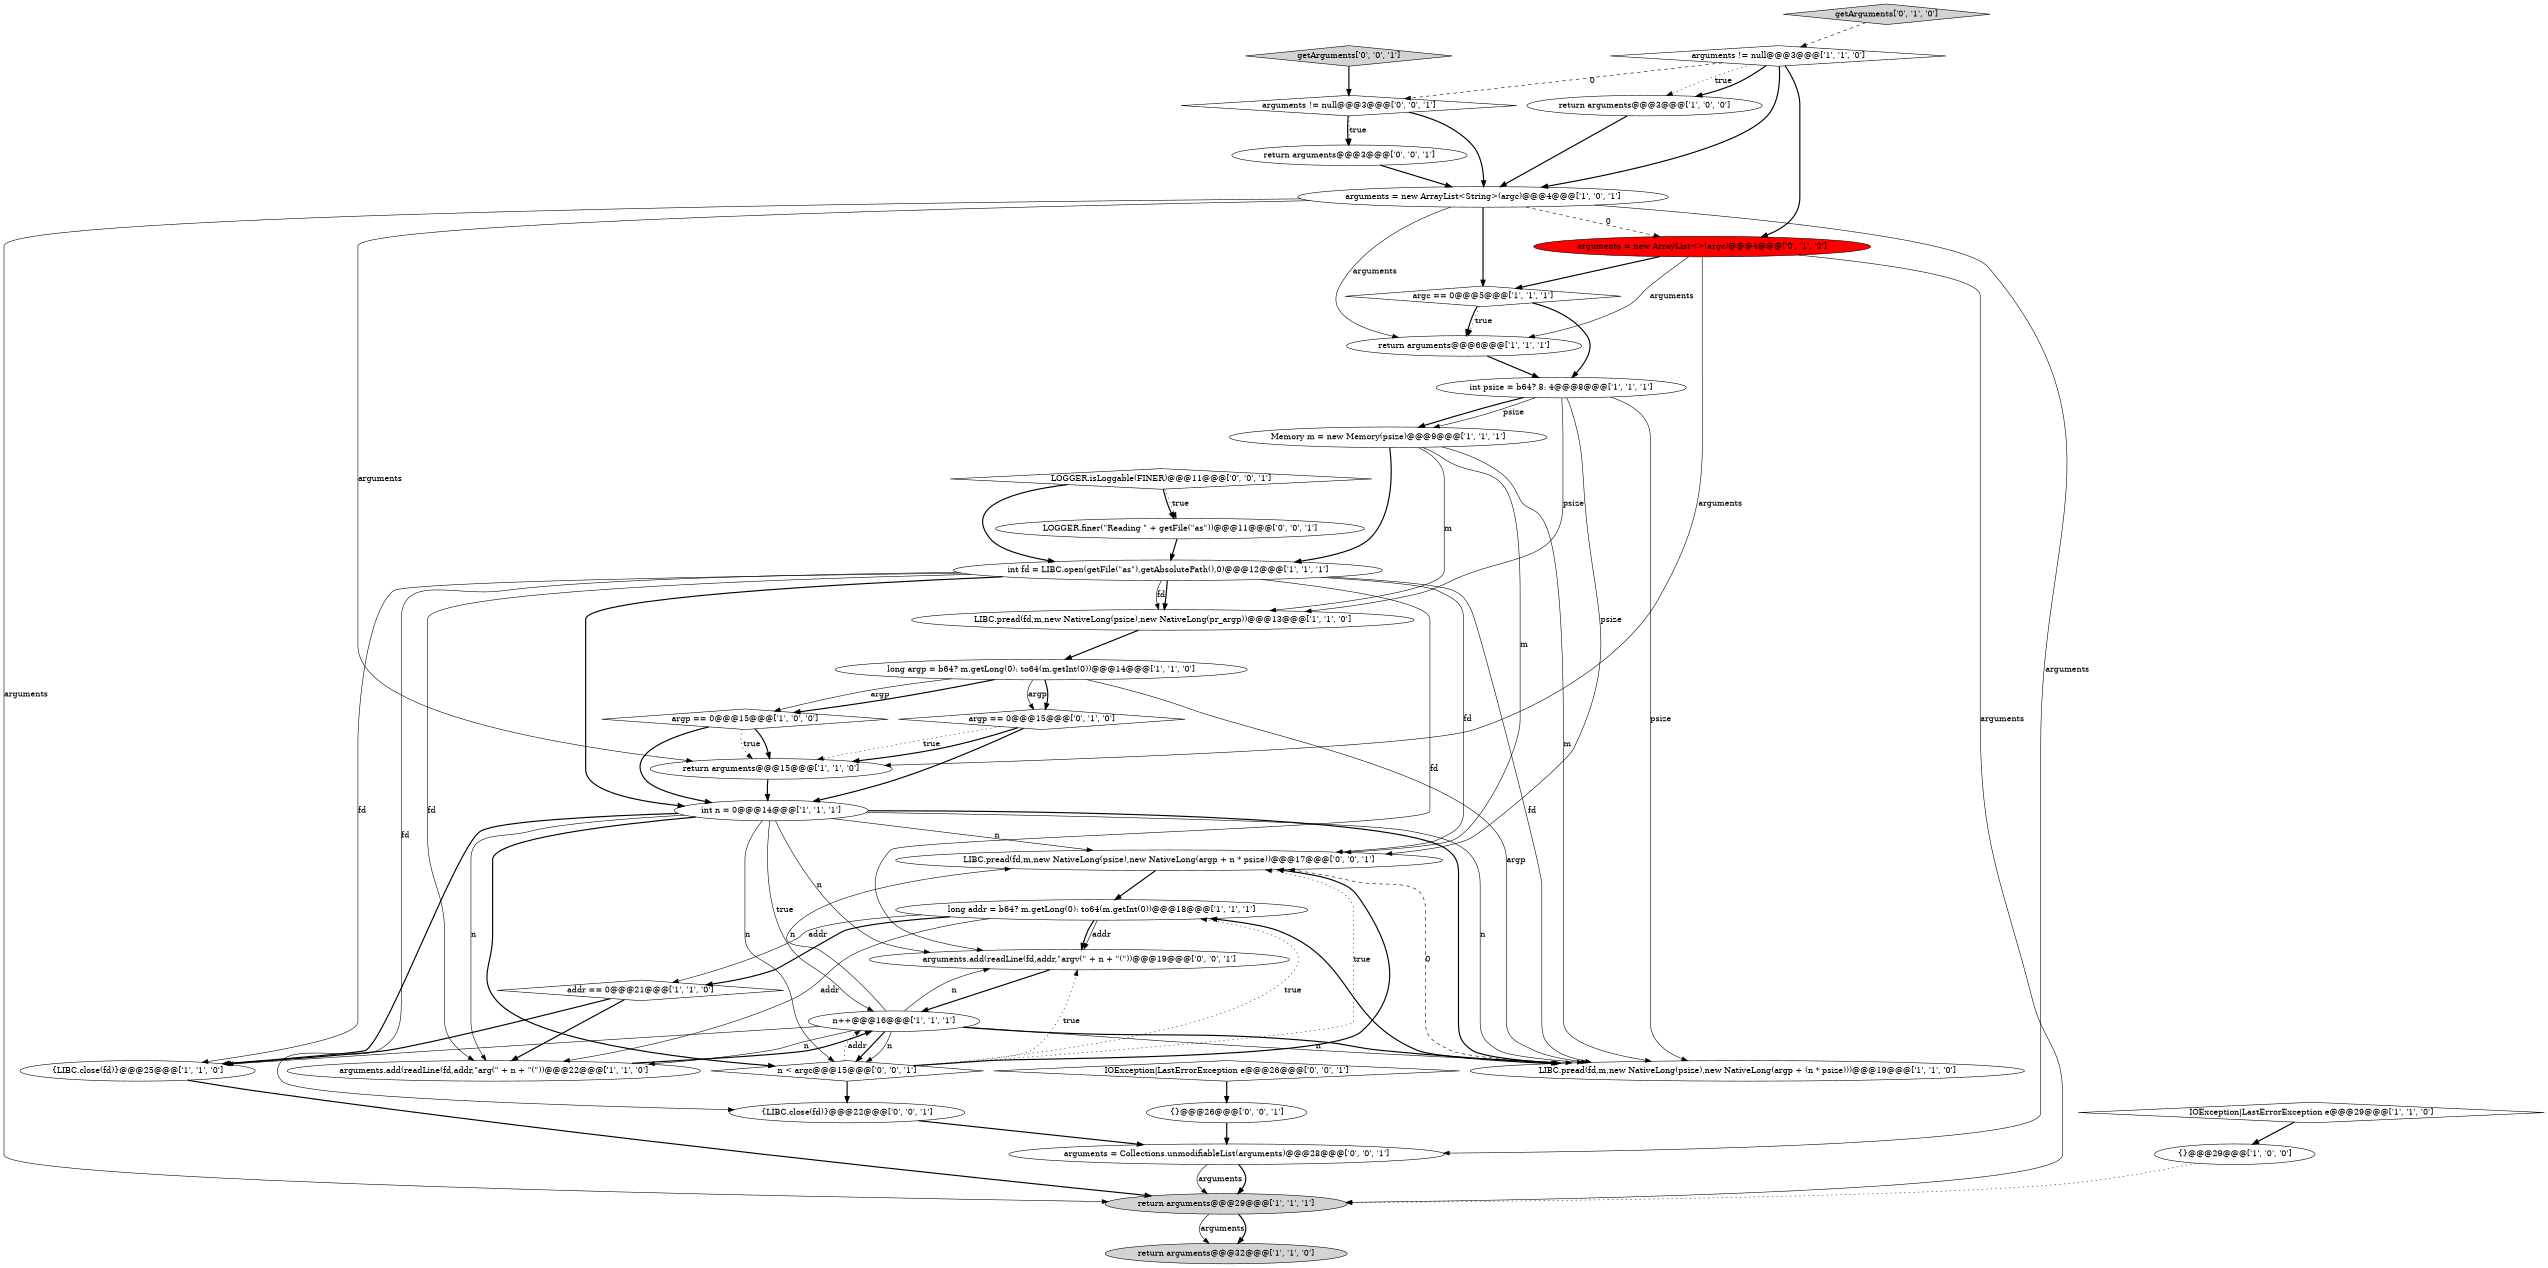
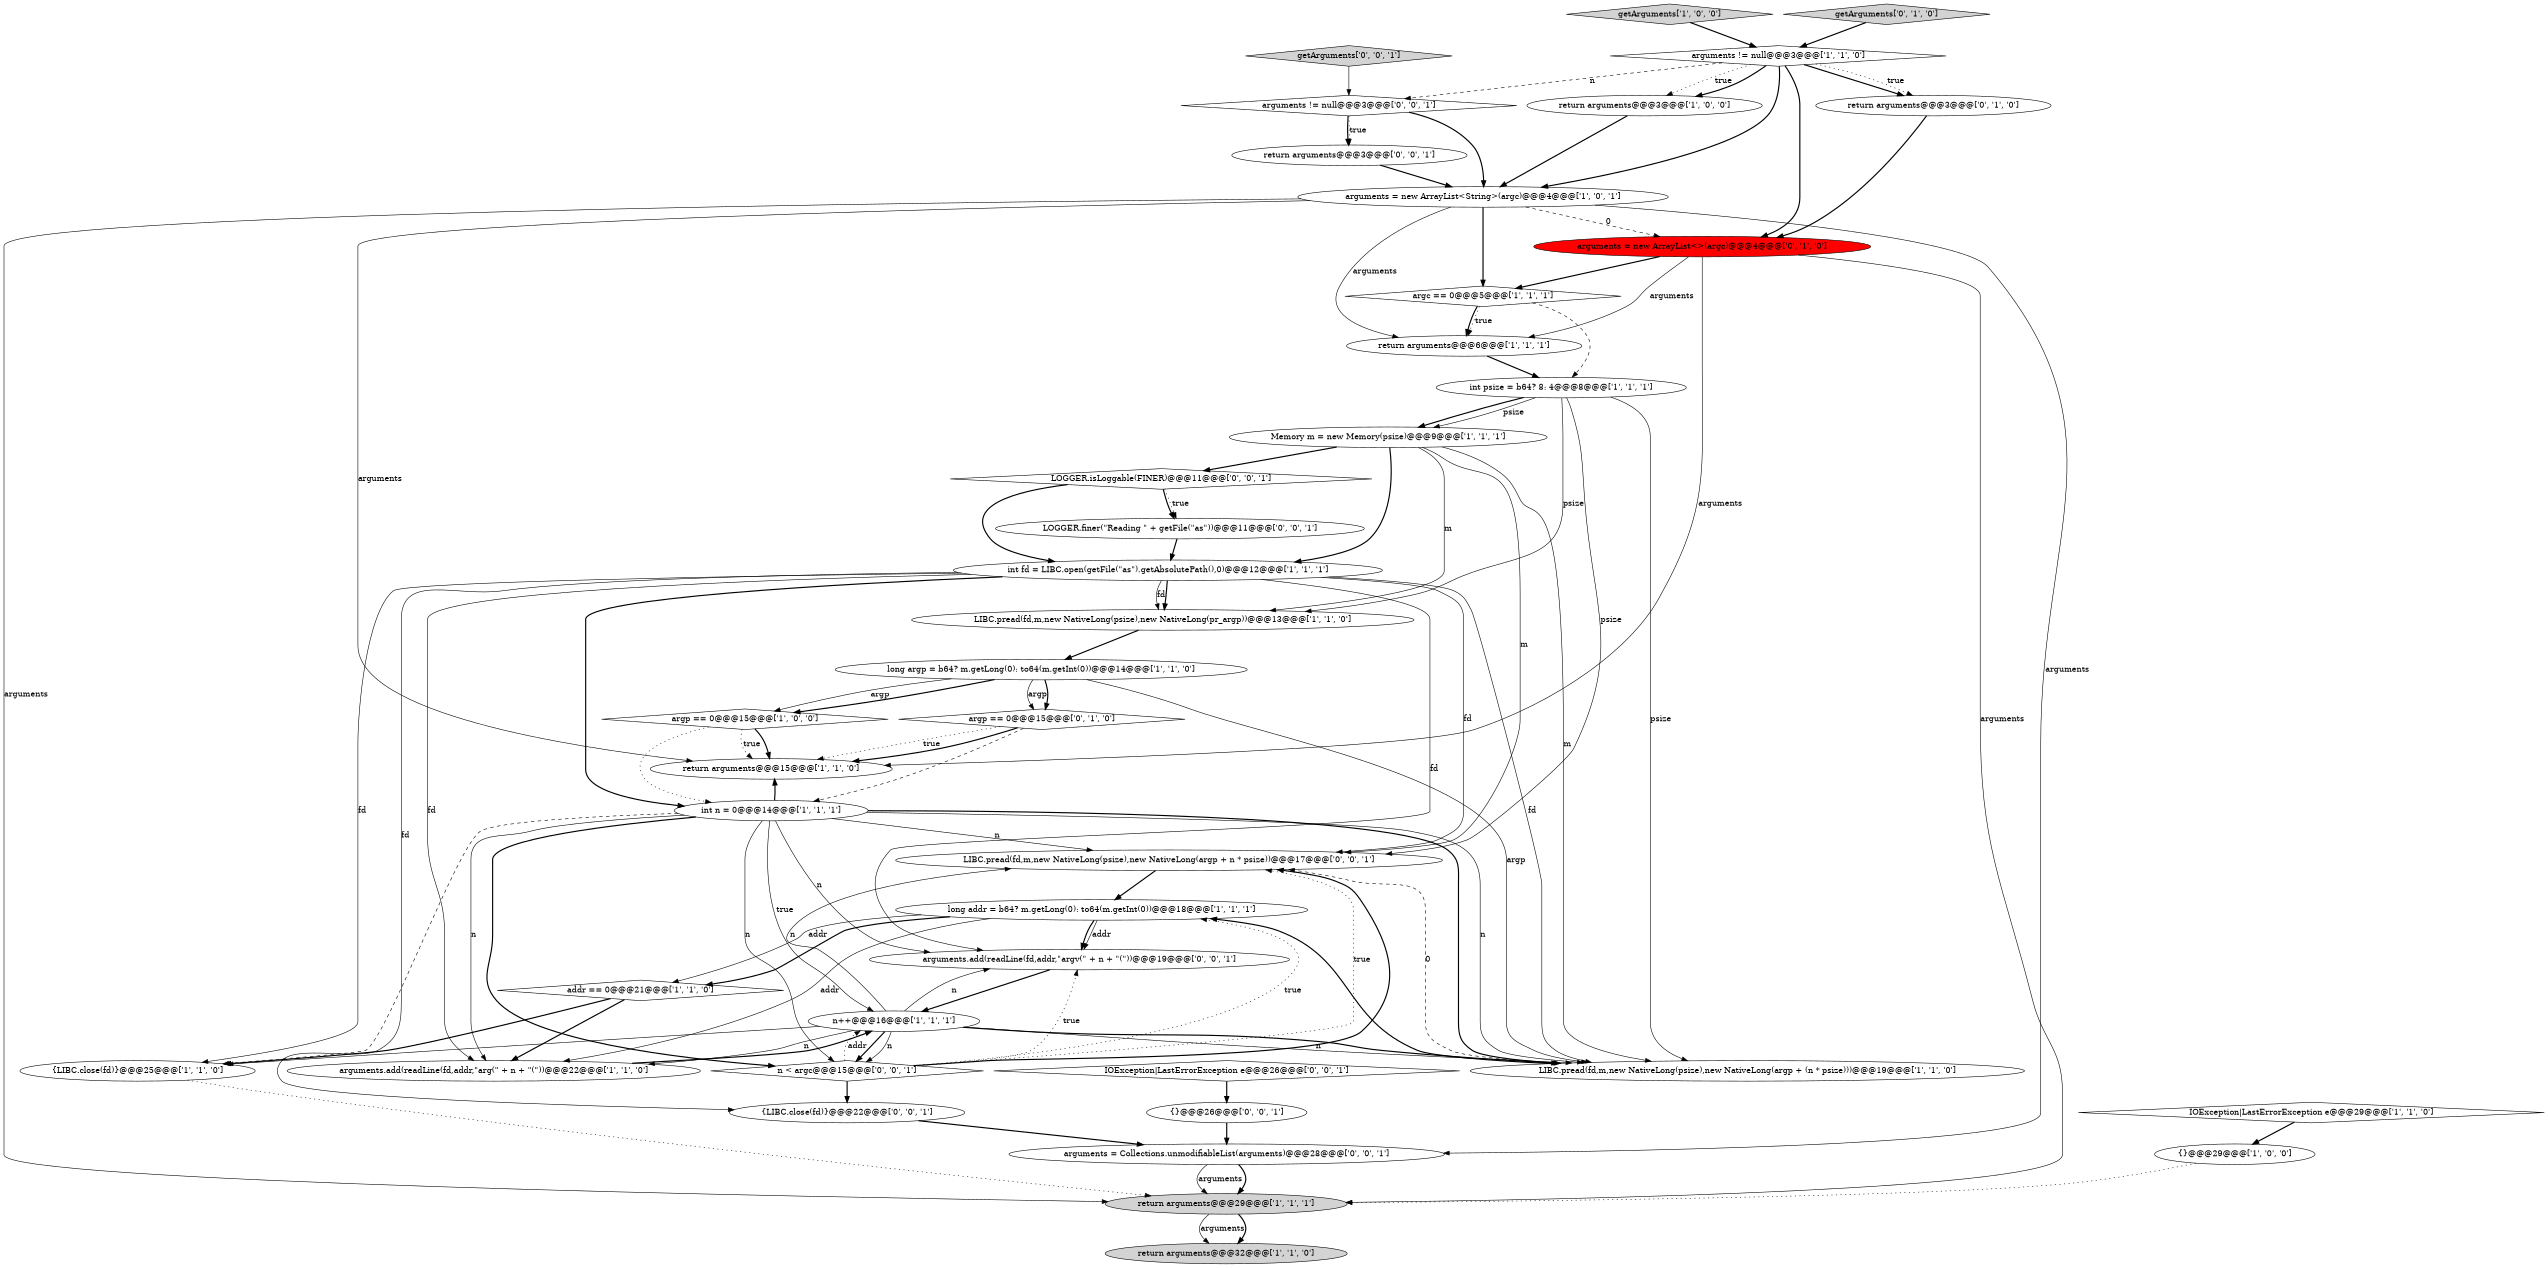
node "getArguments['1', '0', '0']": added
edge "getArguments['0', '1', '0']" -> "arguments != null@@@3@@@['1', '1', '0']": style dashed -> bold
edge "getArguments['0', '0', '1']" -> "arguments != null@@@3@@@['0', '0', '1']": style bold -> solid
edge "arguments != null@@@3@@@['1', '1', '0']" -> "arguments != null@@@3@@@['0', '0', '1']": label "0" -> "n"
node "return arguments@@@3@@@['0', '1', '0']": added
edge "argc == 0@@@5@@@['1', '1', '1']" -> "int psize = b64? 8: 4@@@8@@@['1', '1', '1']": style bold -> dashed
edge "Memory m = new Memory(psize)@@@9@@@['1', '1', '1']" -> "LOGGER.isLoggable(FINER)@@@11@@@['0', '0', '1']": added
edge "argp == 0@@@15@@@['1', '0', '0']" -> "int n = 0@@@14@@@['1', '1', '1']": style bold -> dotted
edge "argp == 0@@@15@@@['0', '1', '0']" -> "int n = 0@@@14@@@['1', '1', '1']": style bold -> dashed
edge "return arguments@@@15@@@['1', '1', '0']" -> "int n = 0@@@14@@@['1', '1', '1']": reversed
edge "int n = 0@@@14@@@['1', '1', '1']" -> "{LIBC.close(fd)}@@@25@@@['1', '1', '0']": style bold -> dashed
edge "{LIBC.close(fd)}@@@25@@@['1', '1', '0']" -> "return arguments@@@29@@@['1', '1', '1']": style bold -> dotted
